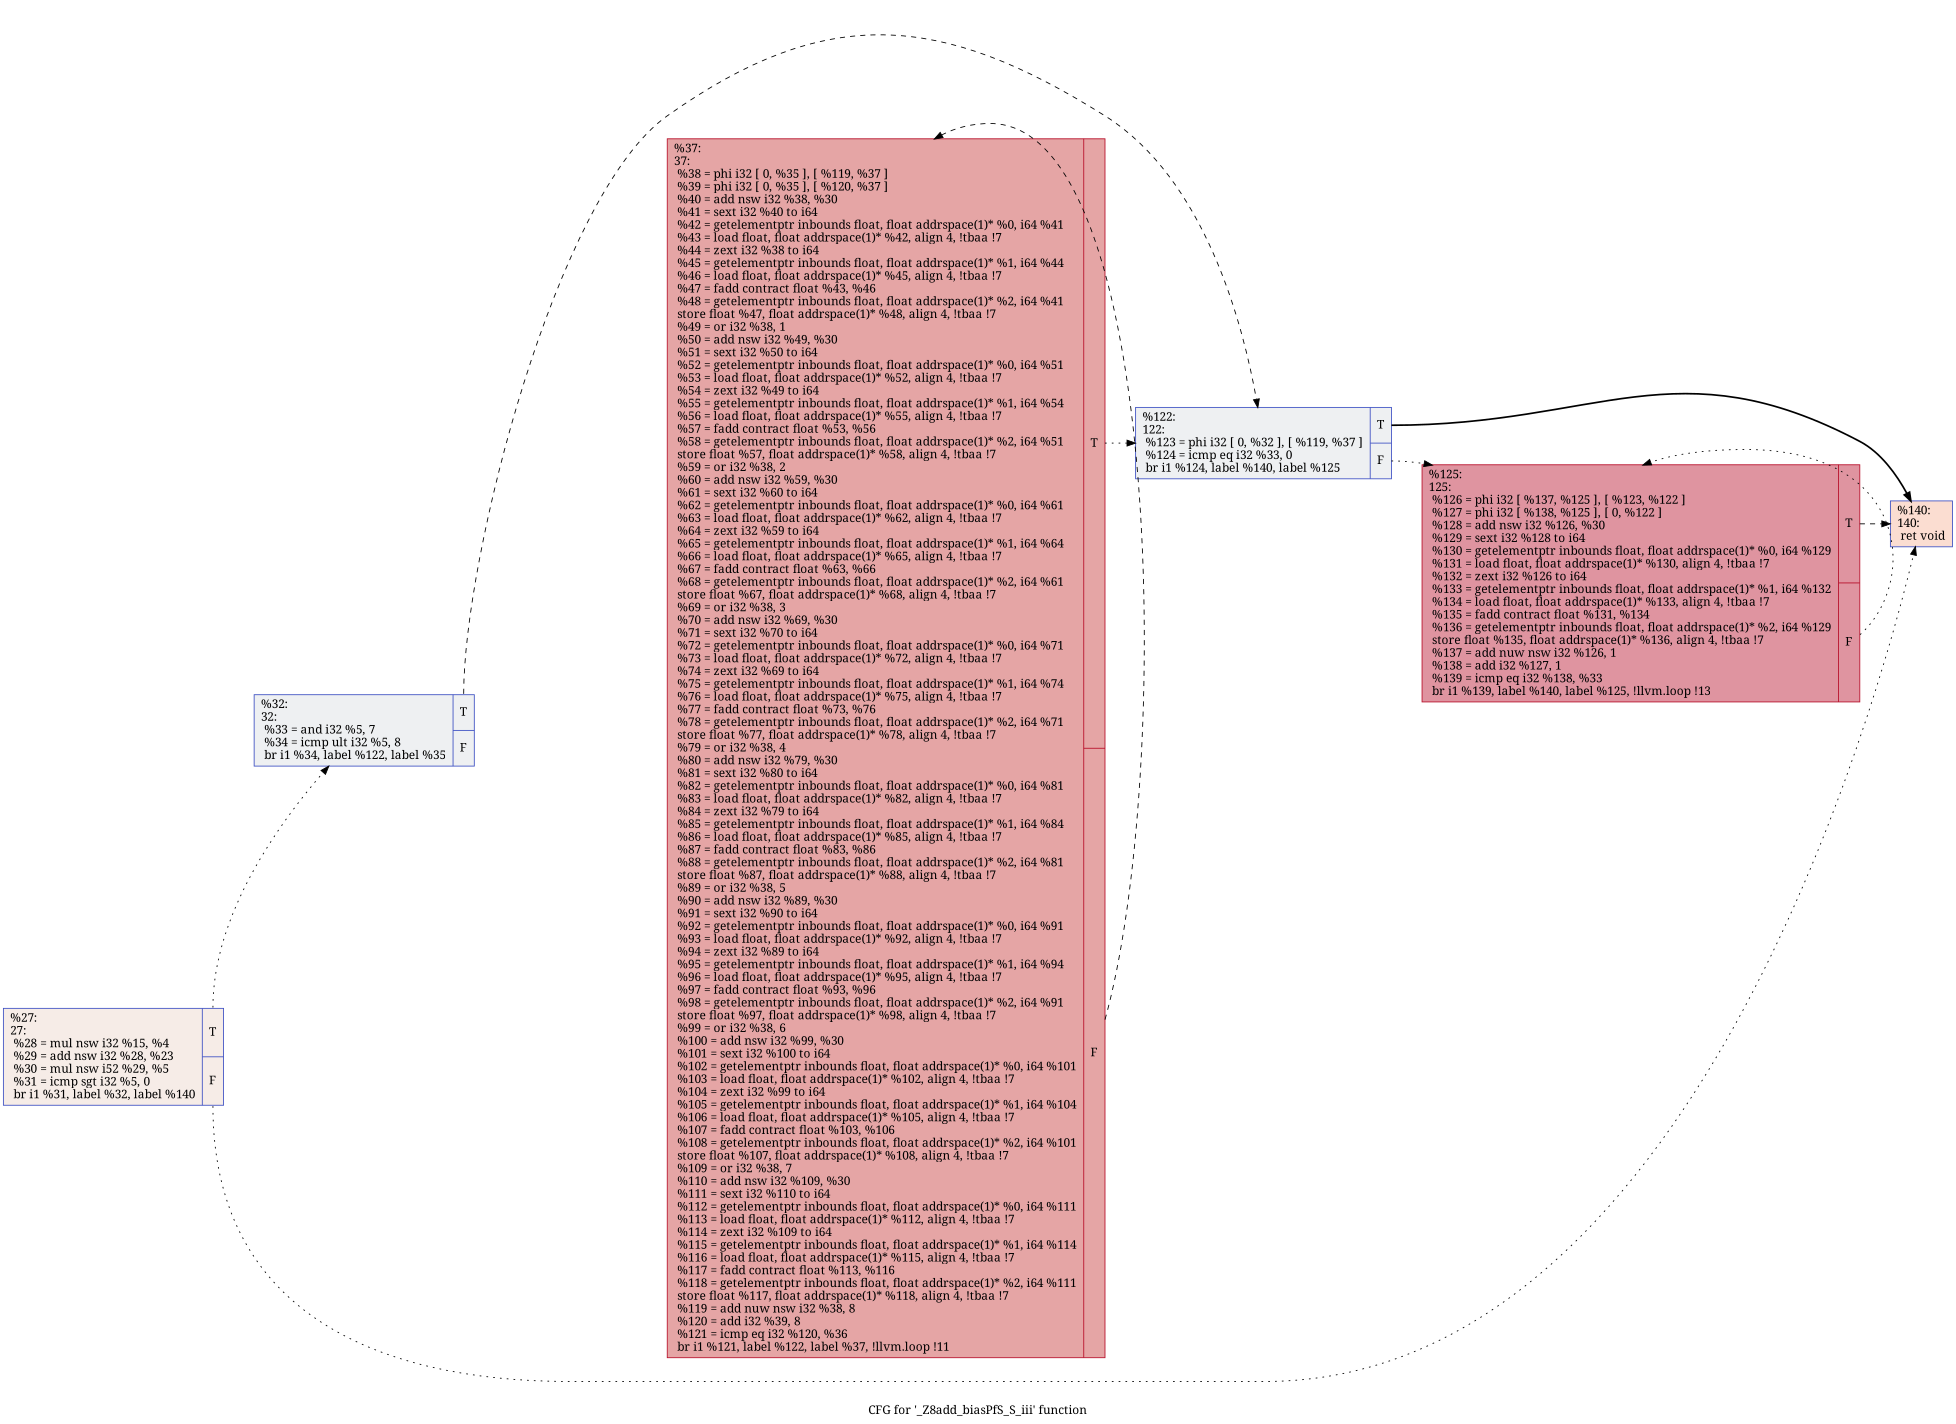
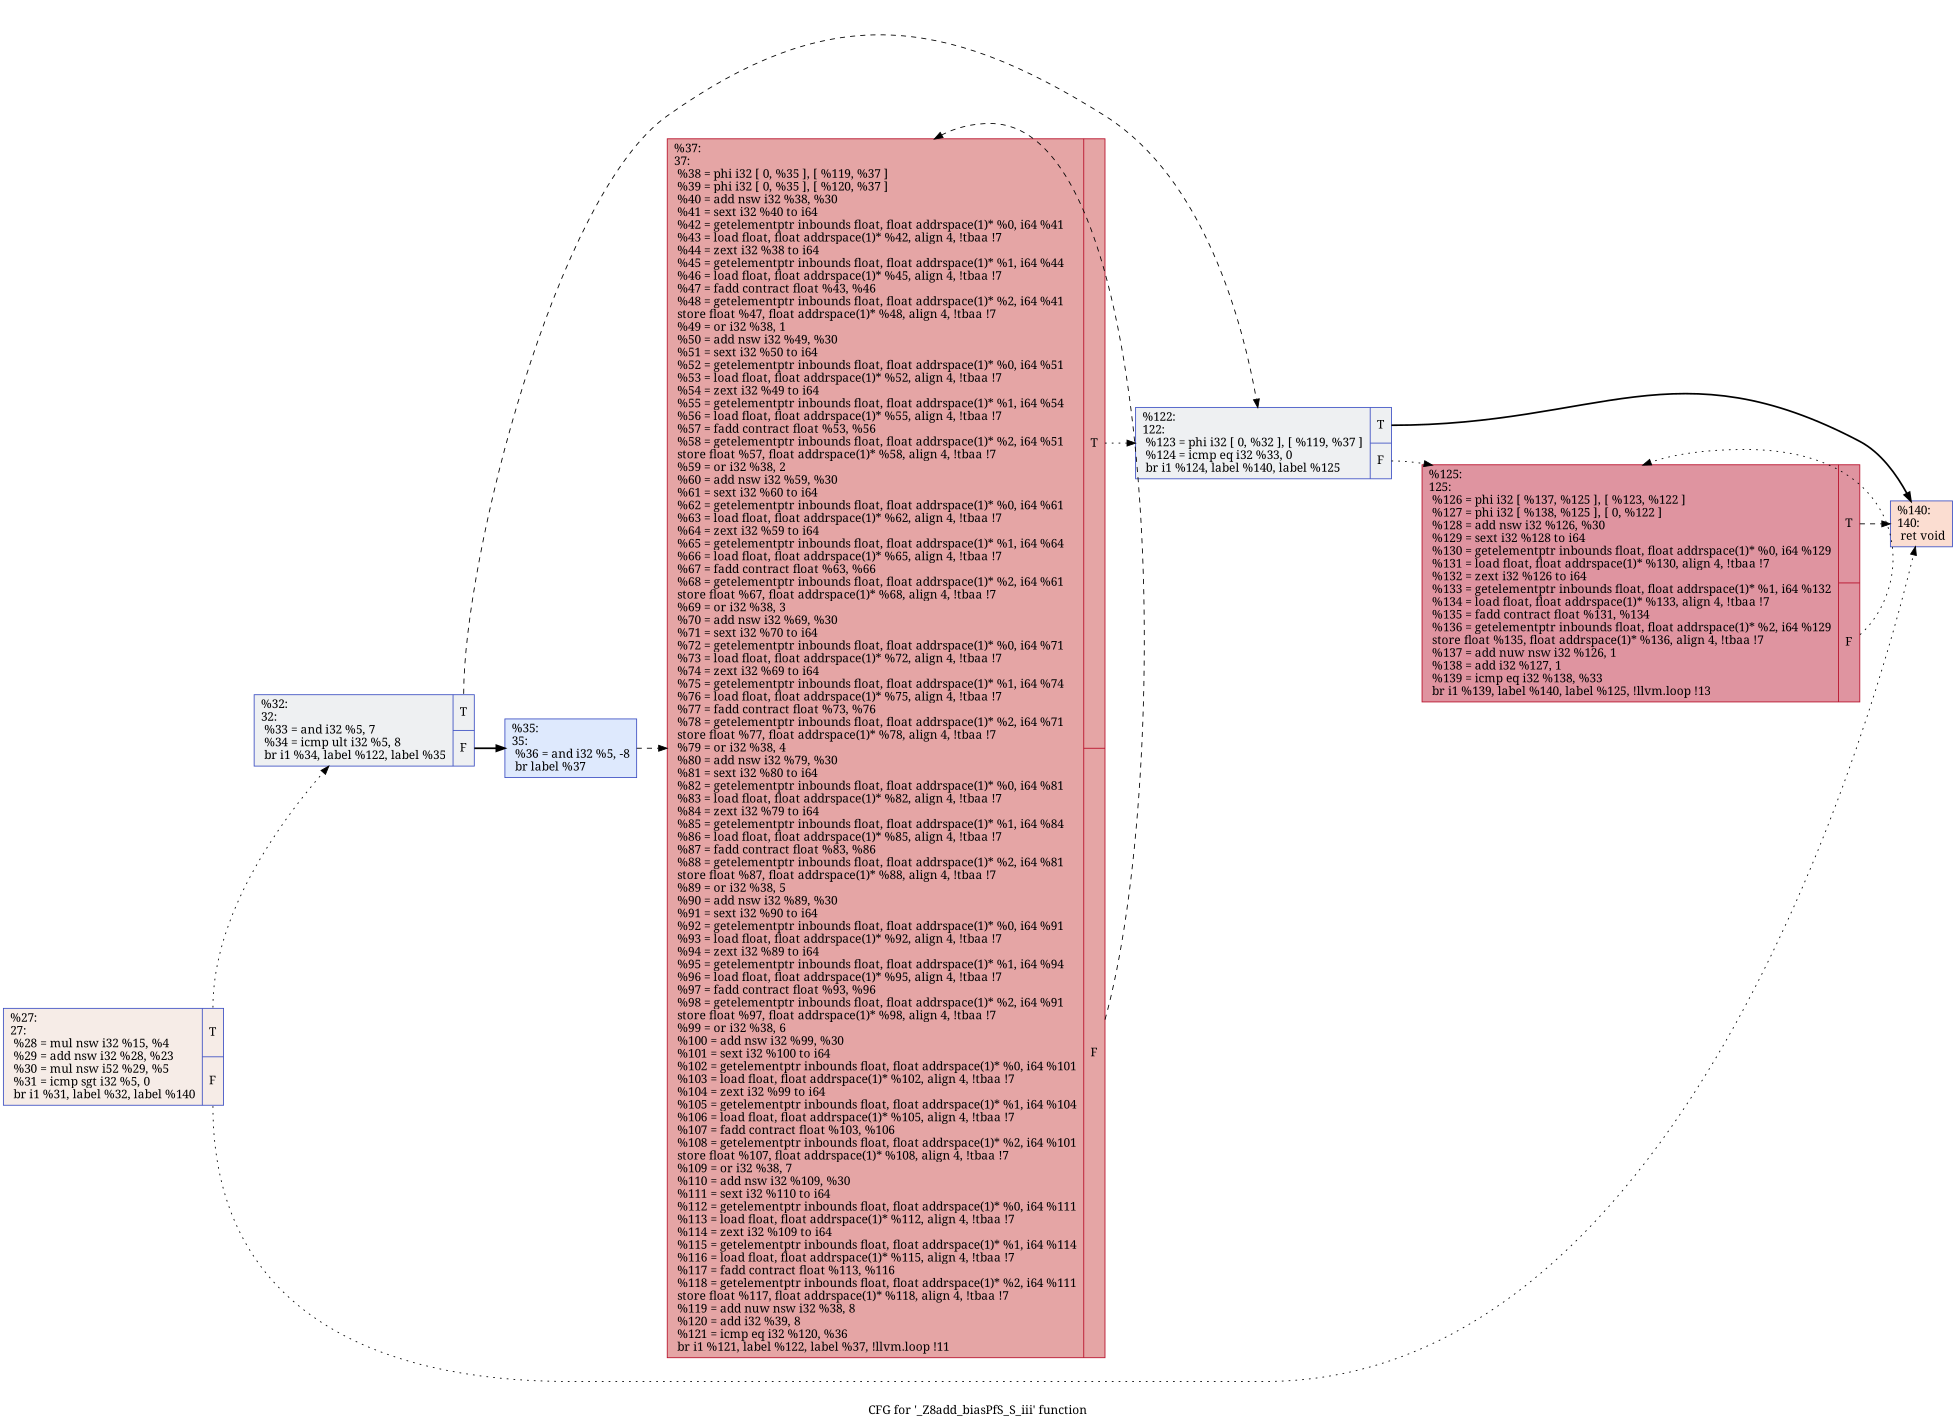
node "%35:": added
